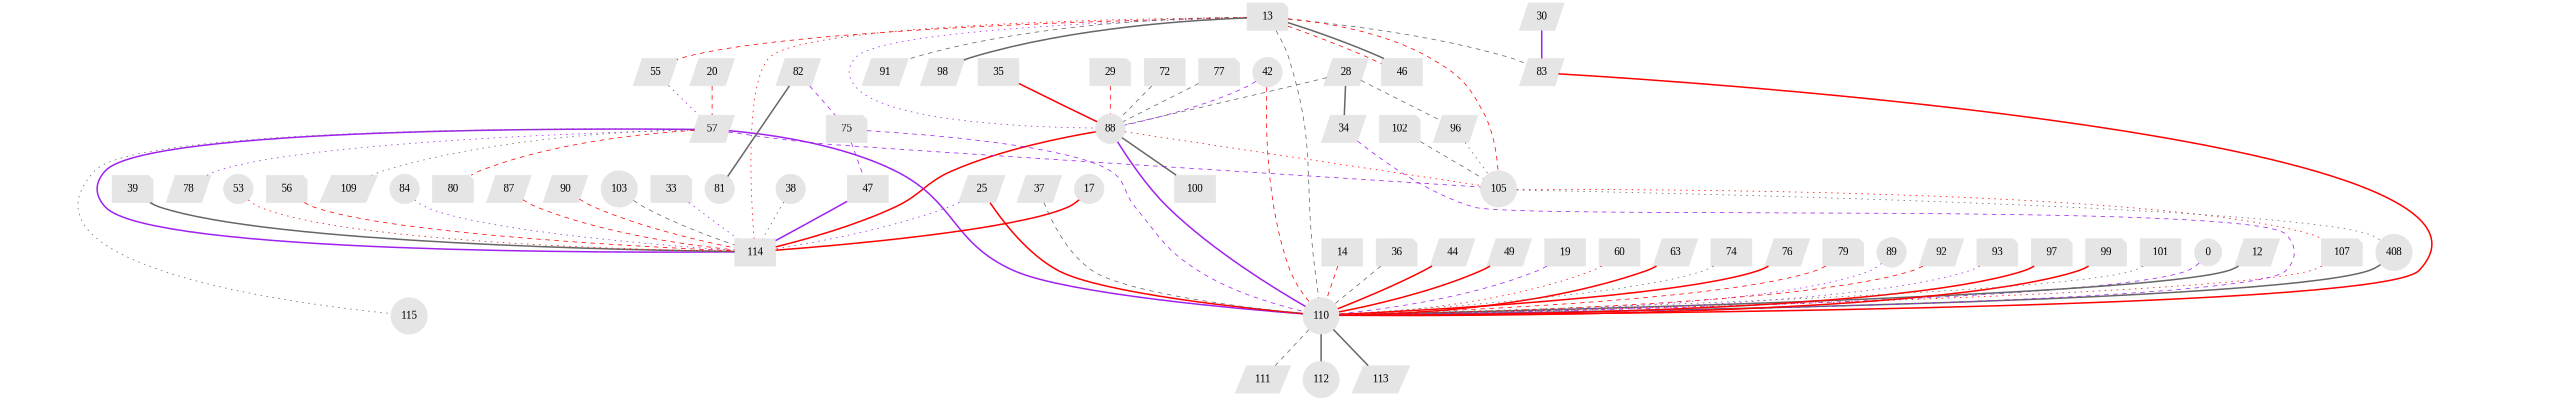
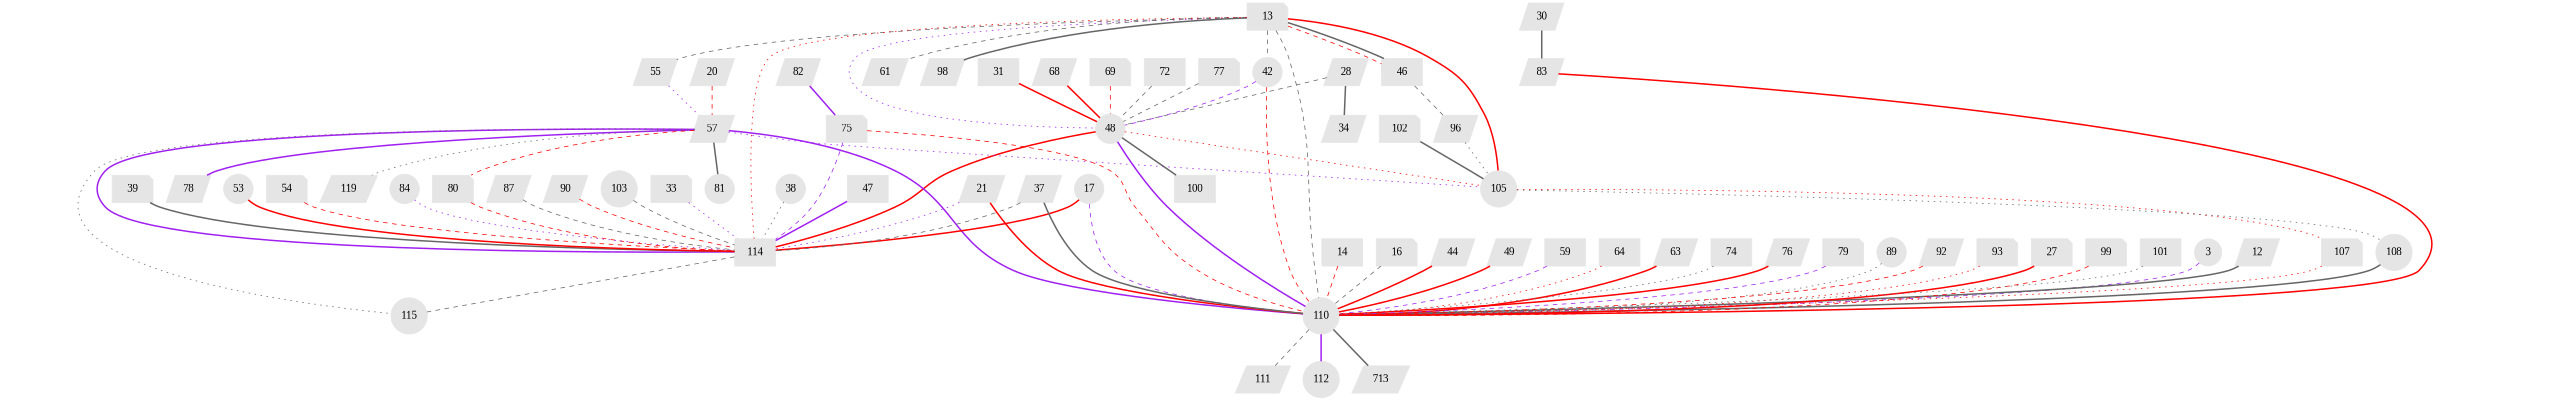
edge "13" -- "55": color red -> gray40
edge "13" -- "83": now "13" -- "42"
edge "30" -- "83": color purple -> gray40
edge "13" -- "105": style dashed -> bold
node "91": label "91" -> "61"
node "35": label "35" -> "31"
node "68": added
node "29": label "29" -> "69"
edge "28" -- "96": now "46" -- "96"
edge "82" -- "75": style dashed -> bold
edge "82" -- "81": now "57" -- "81"
node "88": label "88" -> "48"
edge "57" -- "78": style dotted -> bold
edge "102" -- "105": style dashed -> bold
edge "75" -- "47": now "75" -- "114"
edge "57" -- "105": style dashed -> dotted
edge "75" -- "110": color purple -> red
node "56": label "56" -> "54"
node "109": label "109" -> "119"
node "25": label "25" -> "21"
edge "80" -- "114": added
edge "37" -- "114": added
edge "87" -- "114": color red -> gray40
edge "53" -- "114": style dotted -> bold
node "36": label "36" -> "16"
node "19": label "19" -> "59"
node "60": label "60" -> "64"
node "97": label "97" -> "27"
node "0": label "0" -> "3"
node "408": label "408" -> "108"
edge "34" -- "110": now "17" -- "110"
edge "114" -- "115": added
edge "37" -- "110": style dashed -> bold
edge "79" -- "110": color red -> purple
edge "89" -- "110": color purple -> gray40
edge "93" -- "110": color purple -> red
edge "99" -- "110": style bold -> dashed
edge "110" -- "112": color gray40 -> purple
node "113": label "113" -> "713"
